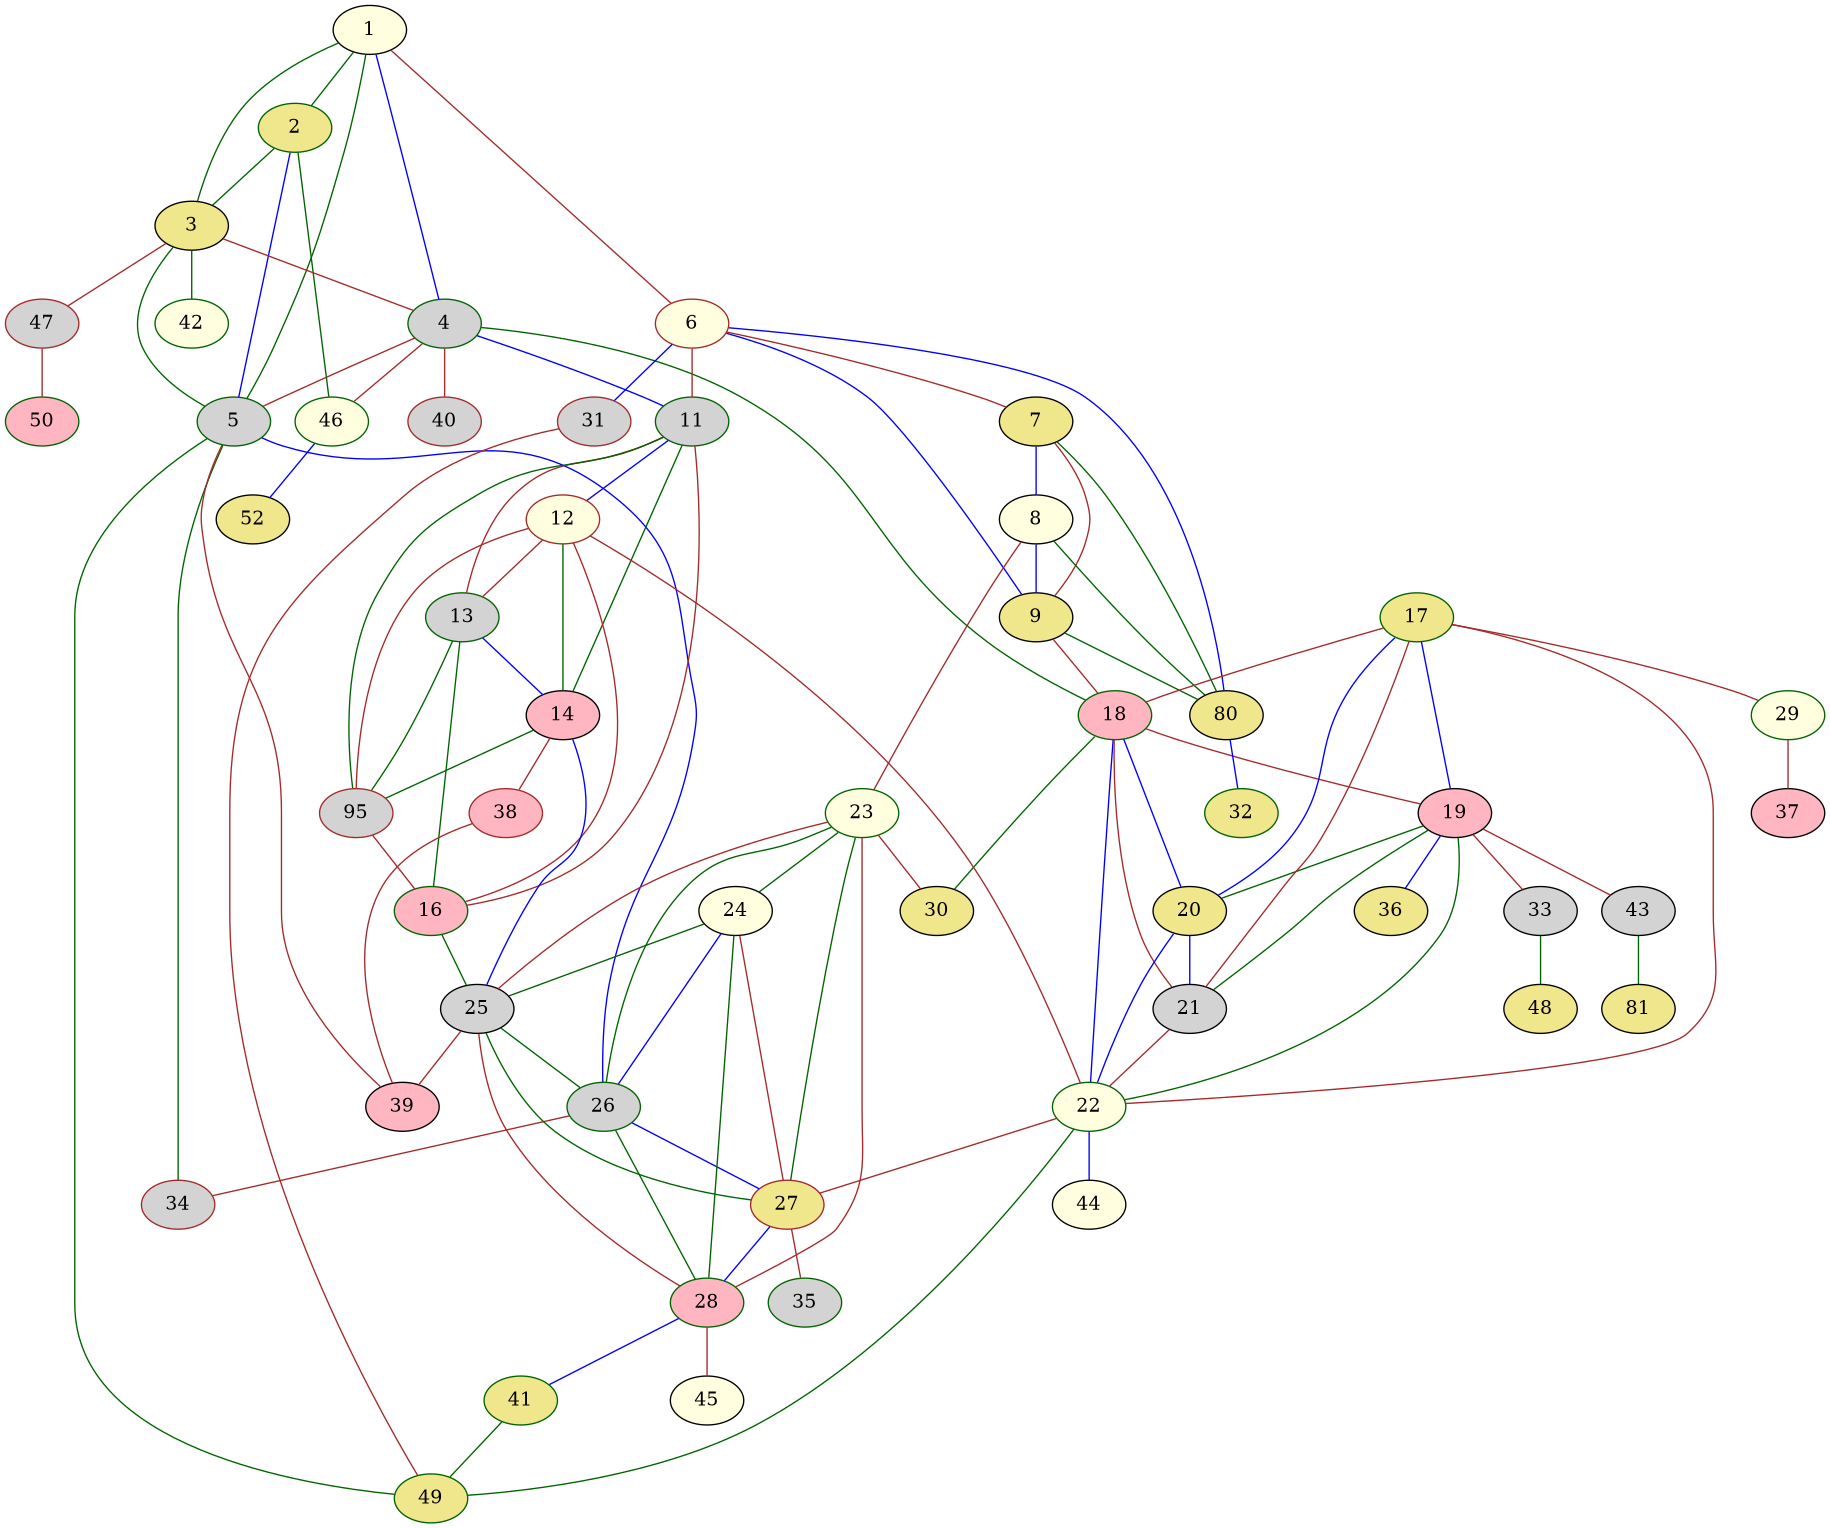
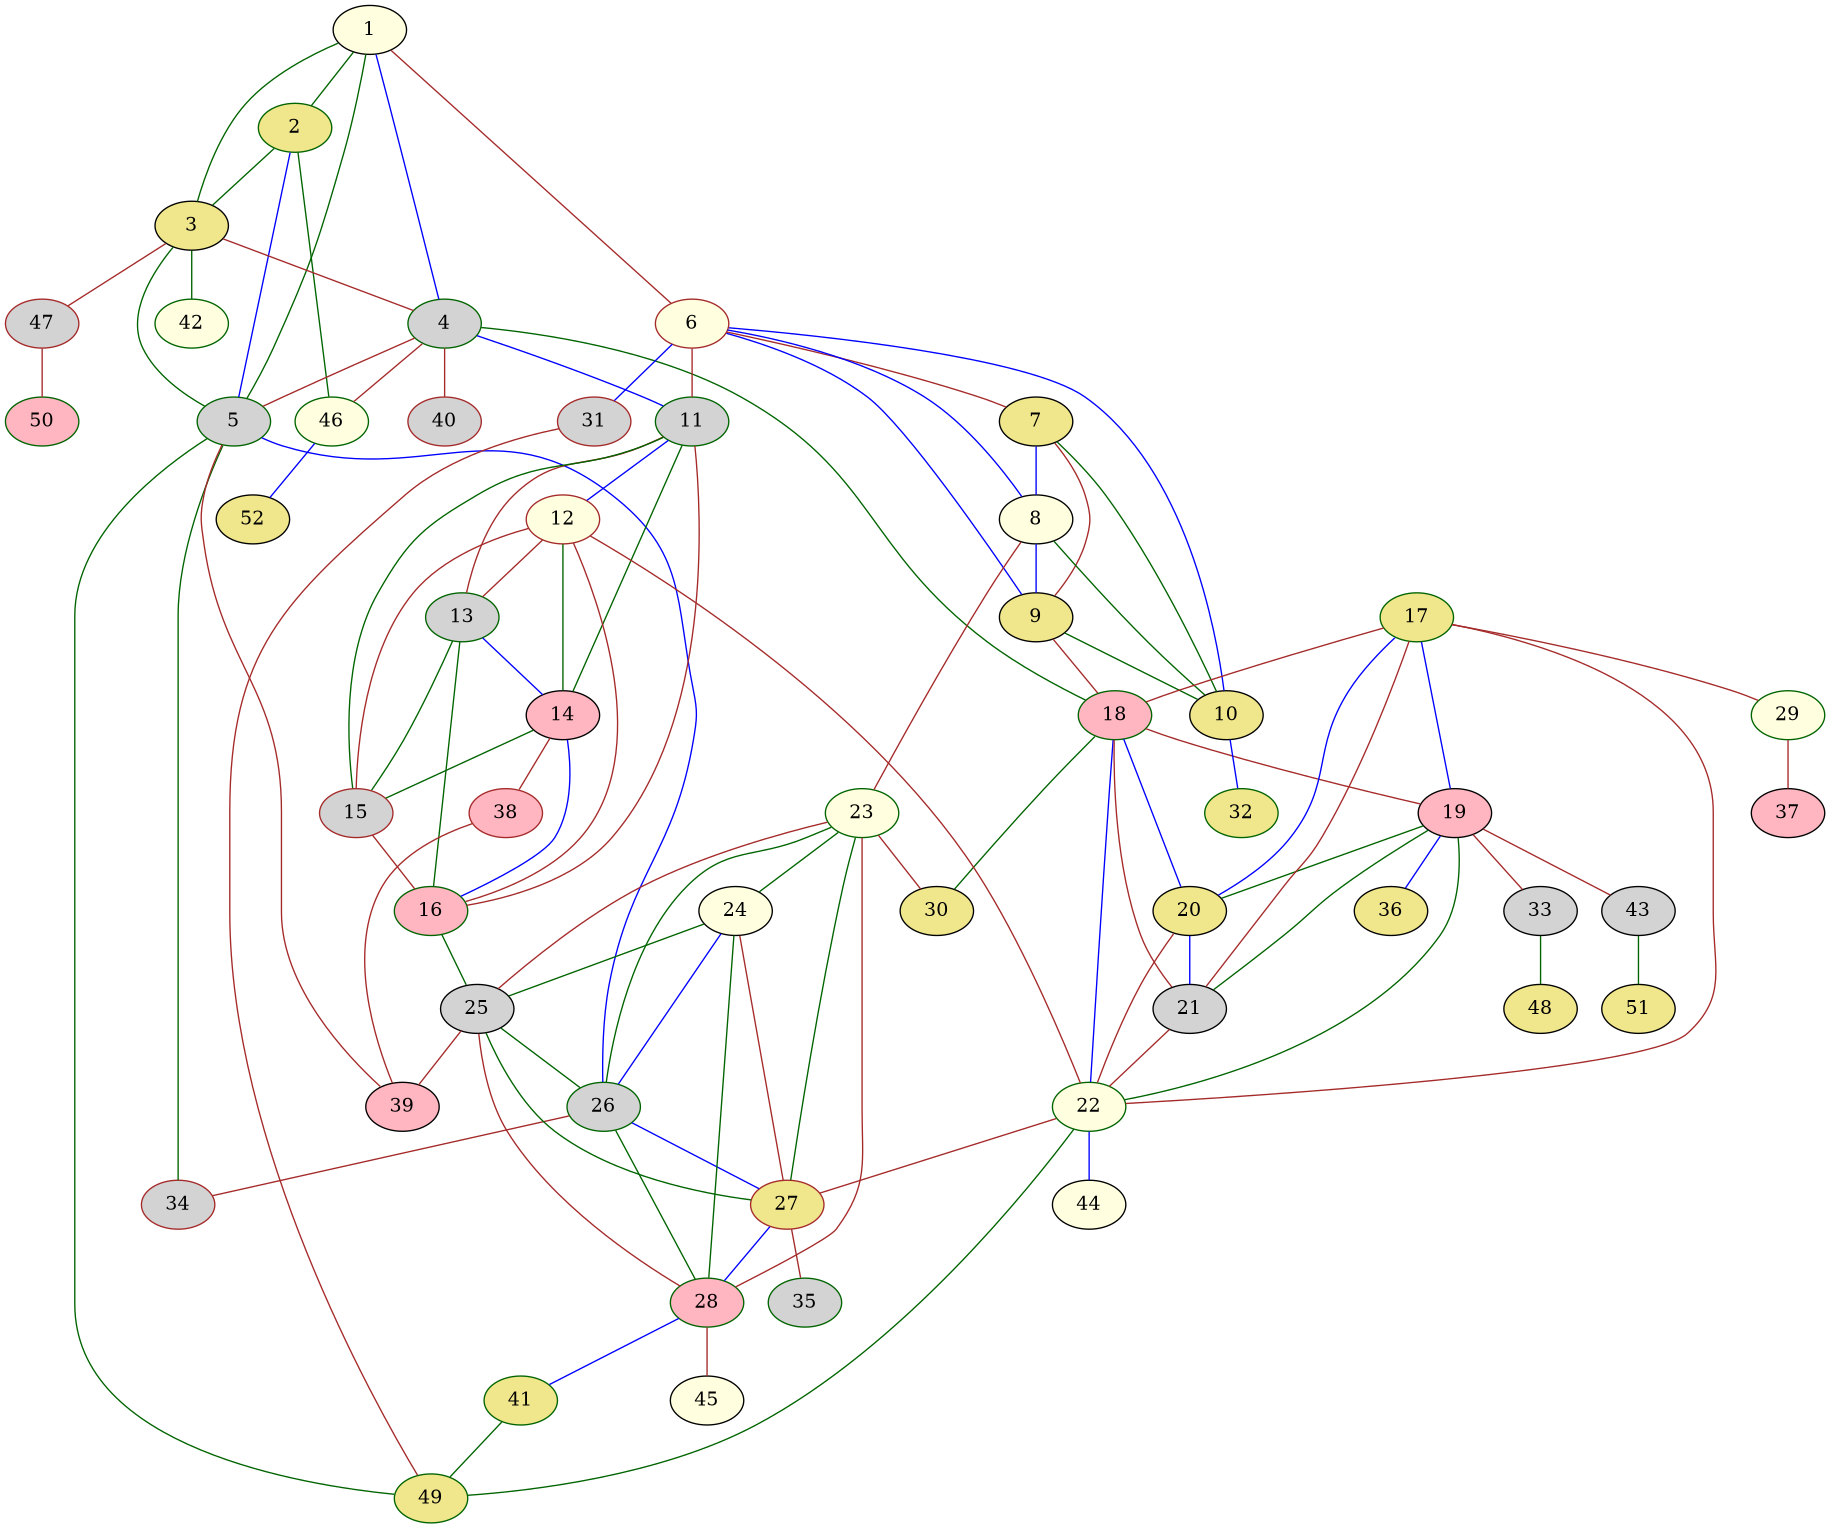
edge "6" -- "8": added
node "80": label "80" -> "10"
node "95": label "95" -> "15"
edge "14" -- "25": now "14" -- "16"
edge "20" -- "22": color blue -> brown
node "81": label "81" -> "51"
